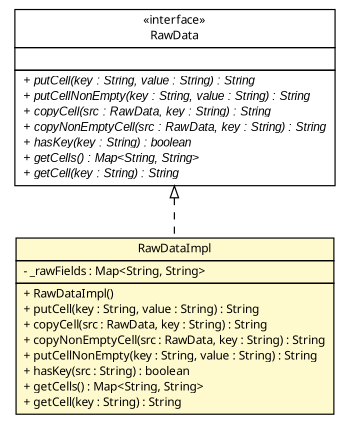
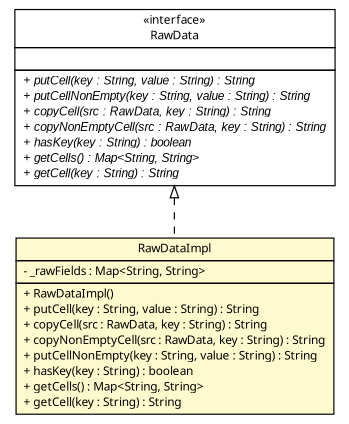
node "RawDataImpl": text "+ hasKey(src : String) : boolean" -> "+ hasKey(key : String) : boolean"
